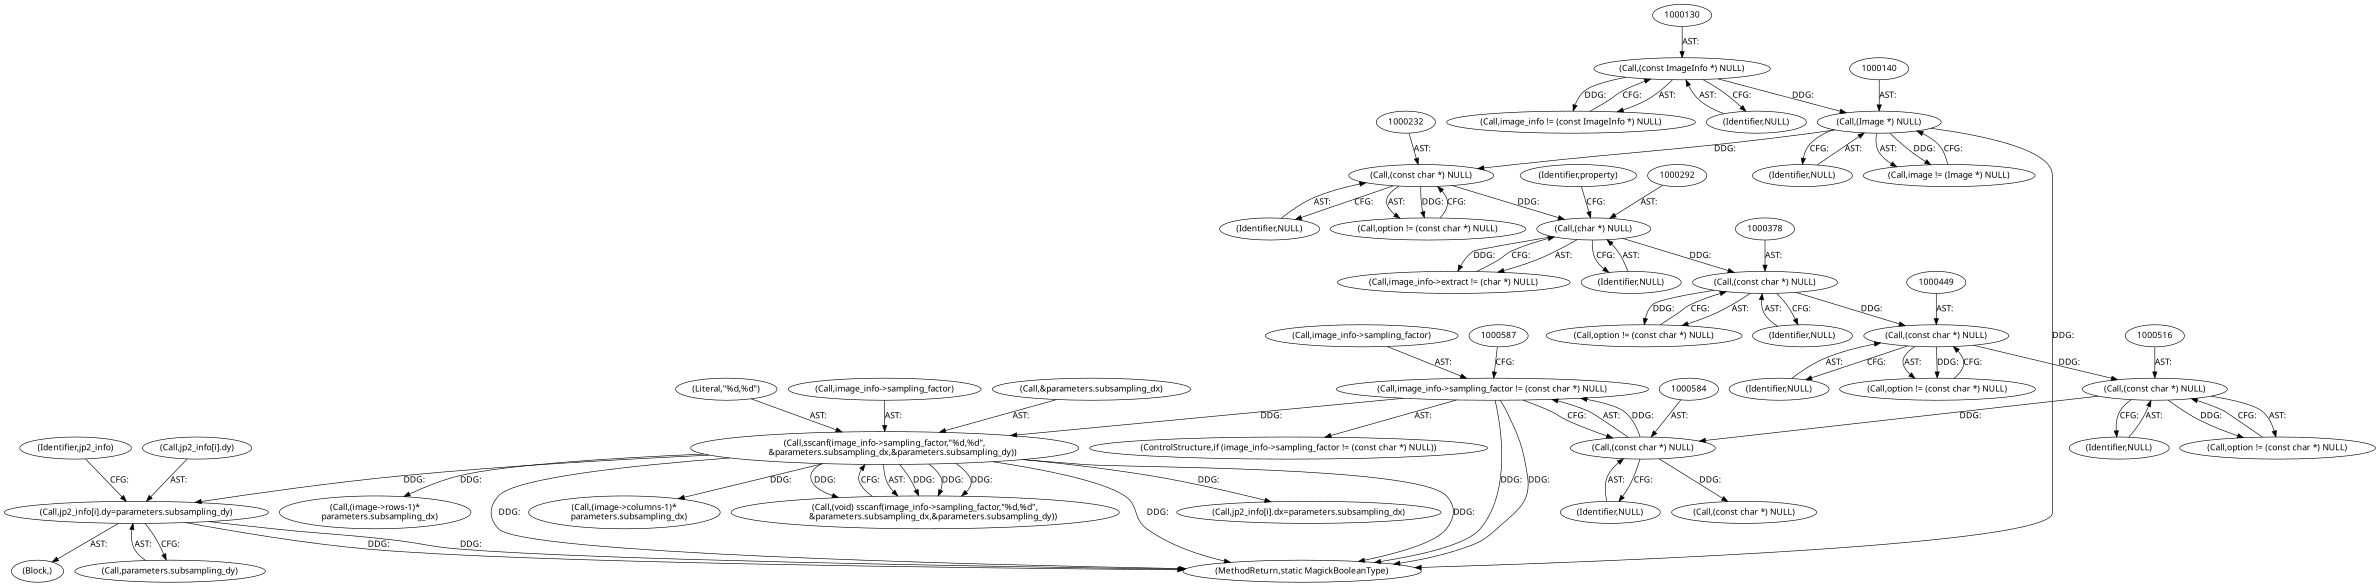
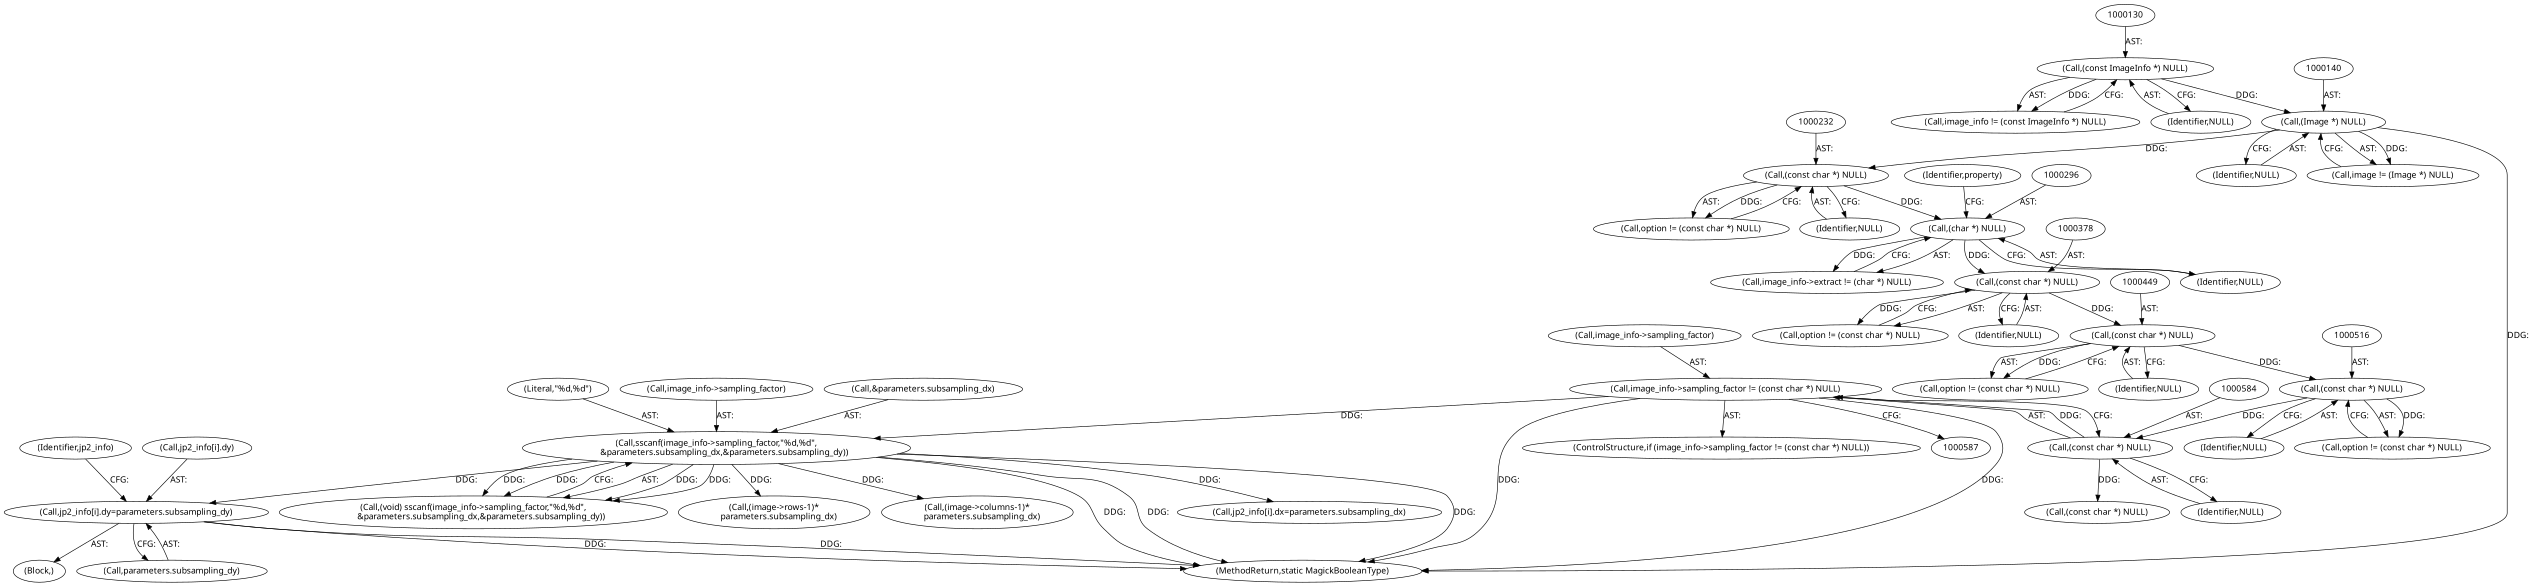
node "1000292": label "1000292" -> "1000296"
edge "1000587" -> "(Call,image_info->sampling_factor != (const char *) NULL)": reversed
